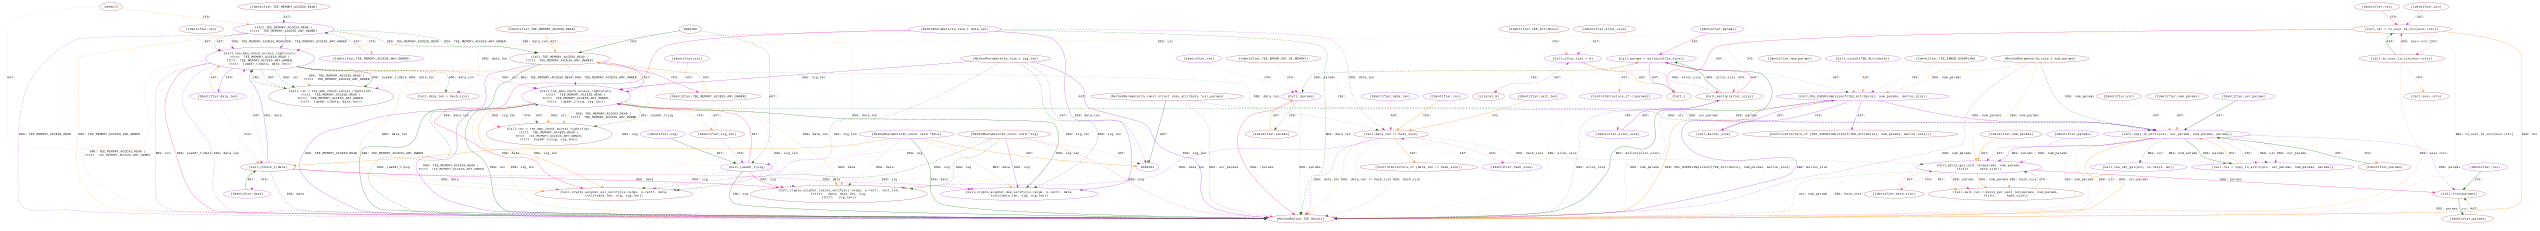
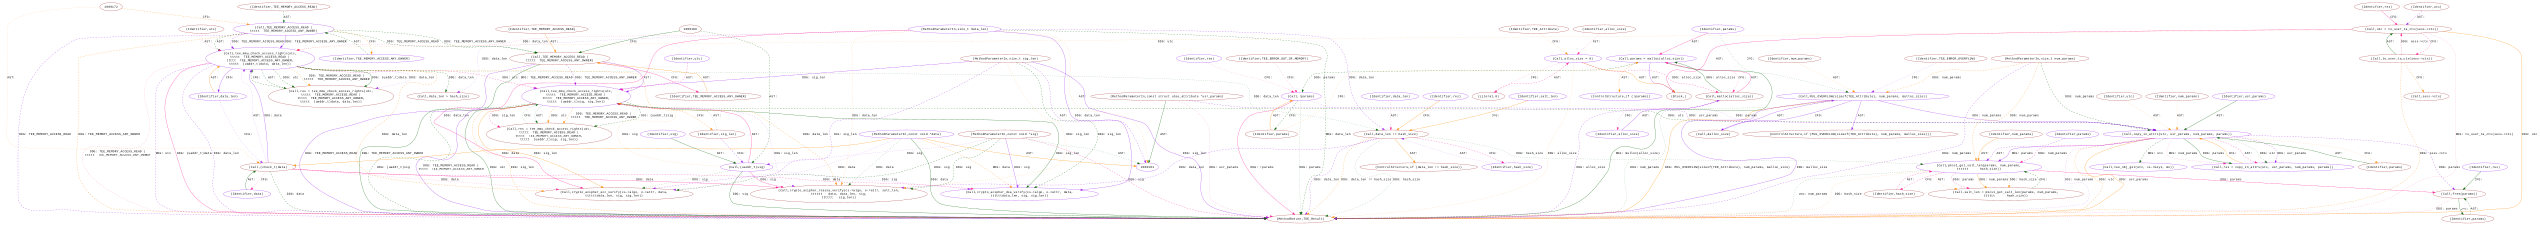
node "(Call,sizeof(TEE_Attribute))": removed
node "(Call,)": label "(Call,)" -> "(Block,)"
edge "(MethodParameterIn,const struct utee_attribute *usr_params)" -> "(MethodReturn,TEE_Result)": style dashed -> dotted
